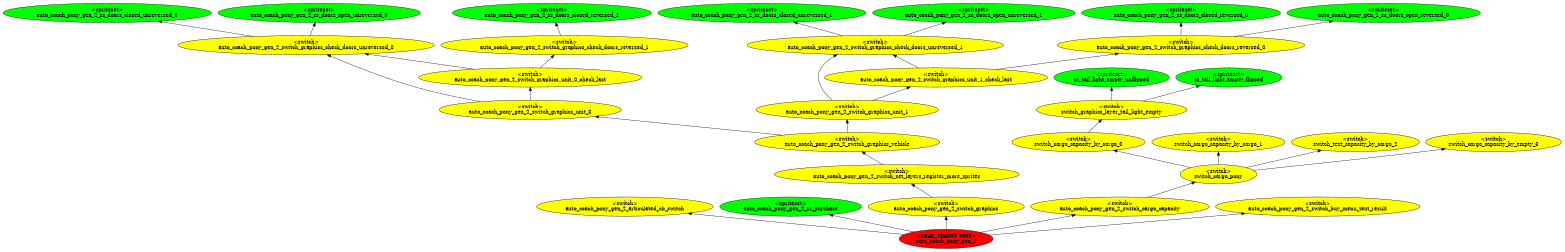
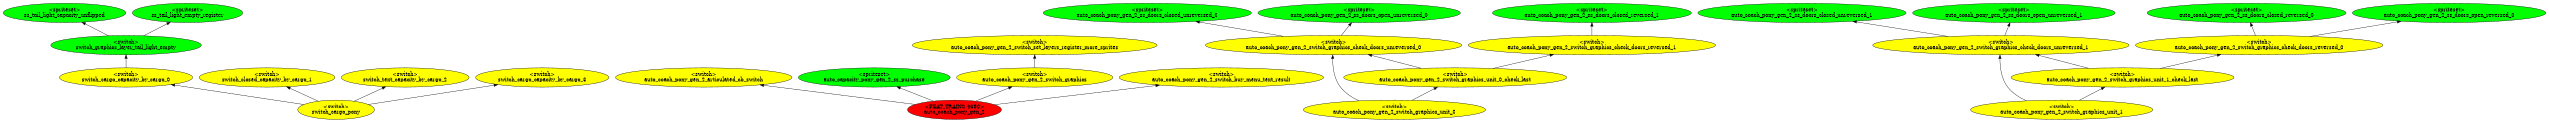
node "<spriteset> ss_tail_light_empty_unflipped": label "<spriteset> ss_tail_light_empty_unflipped" -> "<spriteset> ss_tail_light_capacity_unflipped"
node "<spriteset> ss_tail_light_empty_flipped": label "<spriteset> ss_tail_light_empty_flipped" -> "<spriteset> ss_tail_light_empty_register"
node "<switch> switch_graphics_layer_tail_light_empty": fillcolor yellow -> green
node "<switch> auto_coach_pony_gen_2_switch_graphics_vehicle": removed
node "<switch> switch_cargo_capacity_by_cargo_1": label "<switch> switch_cargo_capacity_by_cargo_1" -> "<switch> switch_closed_capacity_by_cargo_1"
node "<switch> switch_cargo_capacity_by_empty_3": label "<switch> switch_cargo_capacity_by_empty_3" -> "<switch> switch_cargo_capacity_by_cargo_3"
node "<spriteset> auto_coach_pony_gen_2_ss_purchase": label "<spriteset> auto_coach_pony_gen_2_ss_purchase" -> "<spriteset> auto_capacity_pony_gen_2_ss_purchase"
node "<switch> auto_coach_pony_gen_2_switch_cargo_capacity": removed
